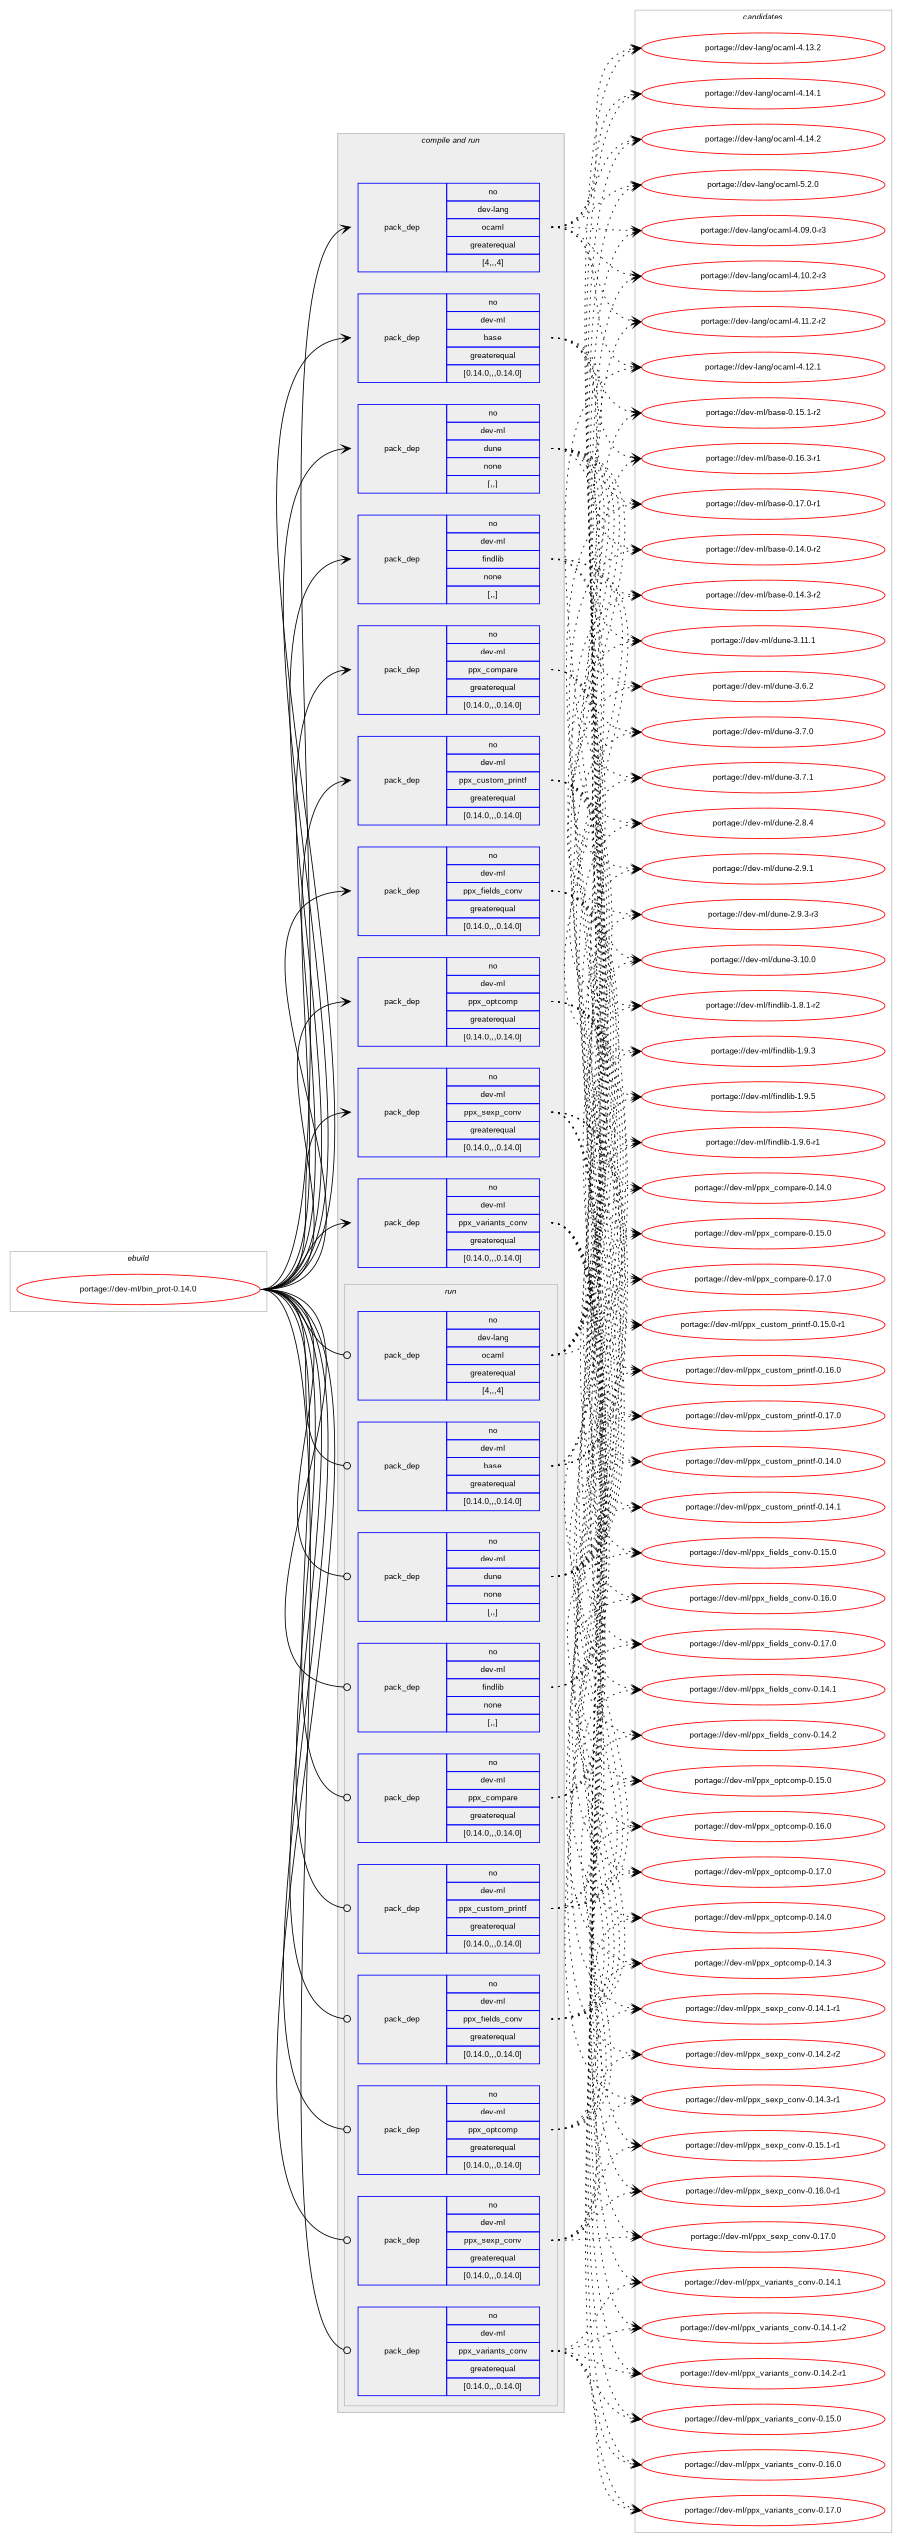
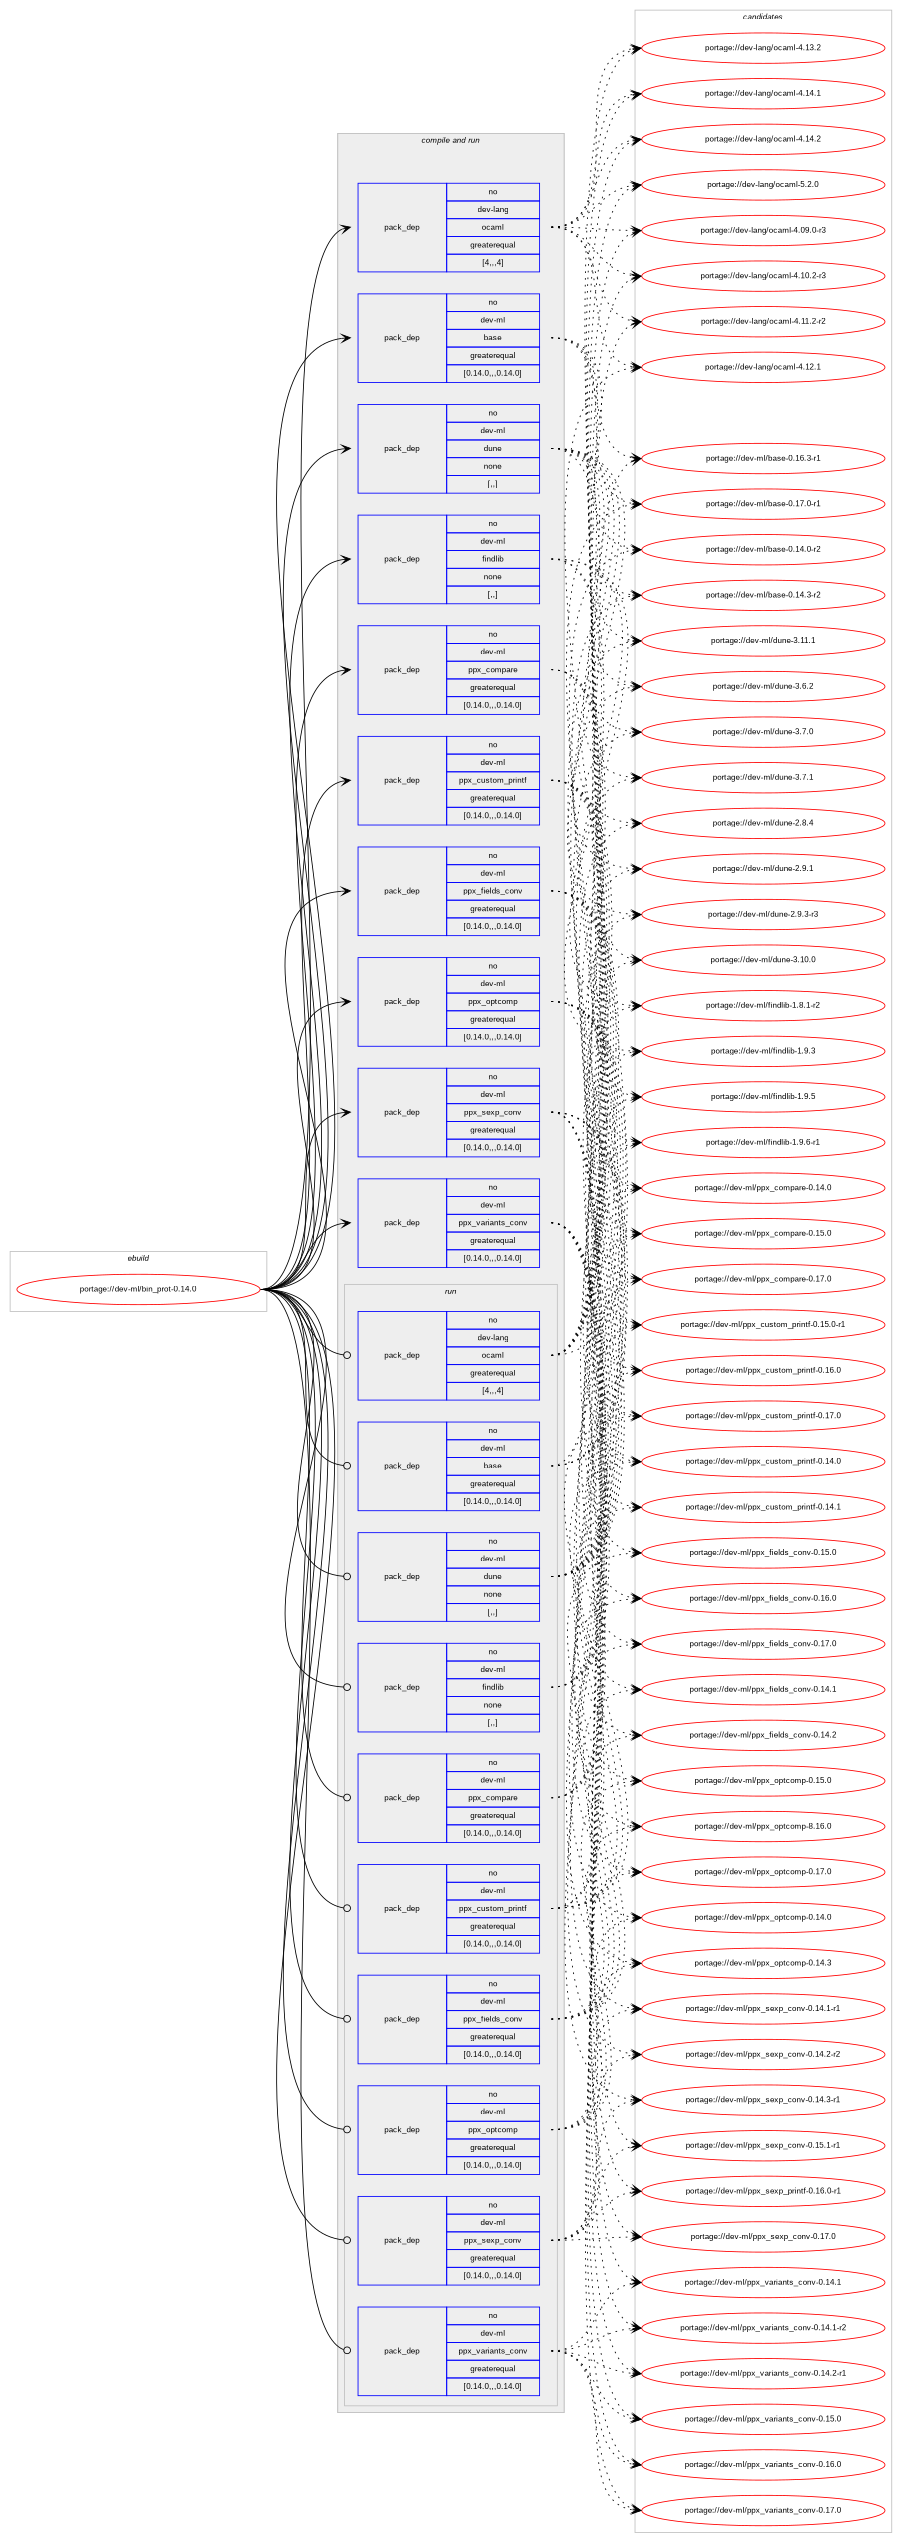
node "portage://dev-ml/base-0.15.1-r2": removed
node "portage://dev-ml/ppx_optcomp-0.16.0": label "portage://dev-ml/ppx_optcomp-0.16.0" -> "portage://dev-ml/ppx_optcomp-8.16.0"
node "portage://dev-ml/ppx_sexp_conv-0.16.0-r1": label "portage://dev-ml/ppx_sexp_conv-0.16.0-r1" -> "portage://dev-ml/ppx_sexp_printf-0.16.0-r1"
